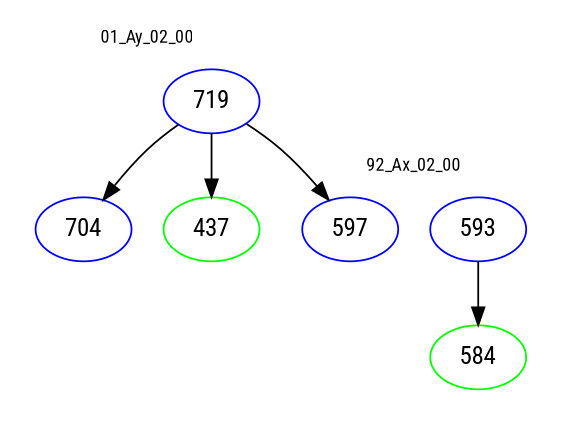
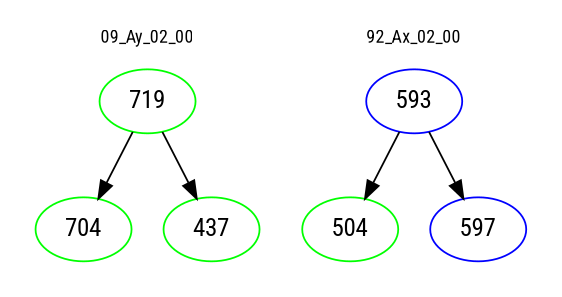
cluster "01_Ay_02_00": label "01_Ay_02_00" -> "09_Ay_02_00"
node "719": color blue -> green
edge "719" -> "597": now "593" -> "597"
node "704": color blue -> green
node "584": label "584" -> "504"
